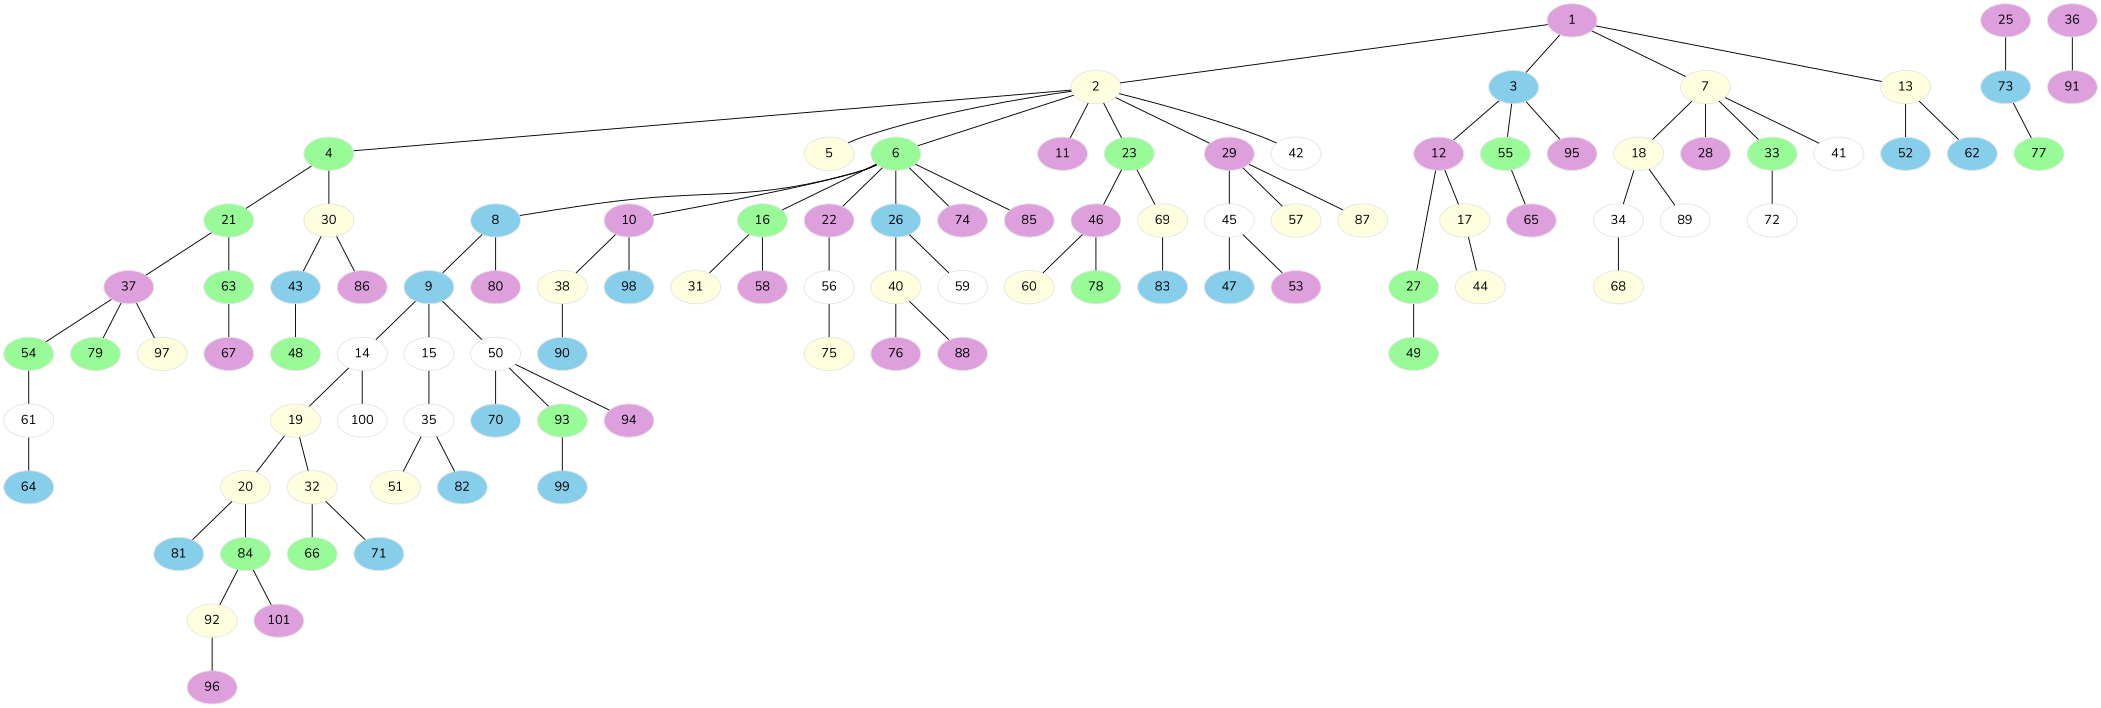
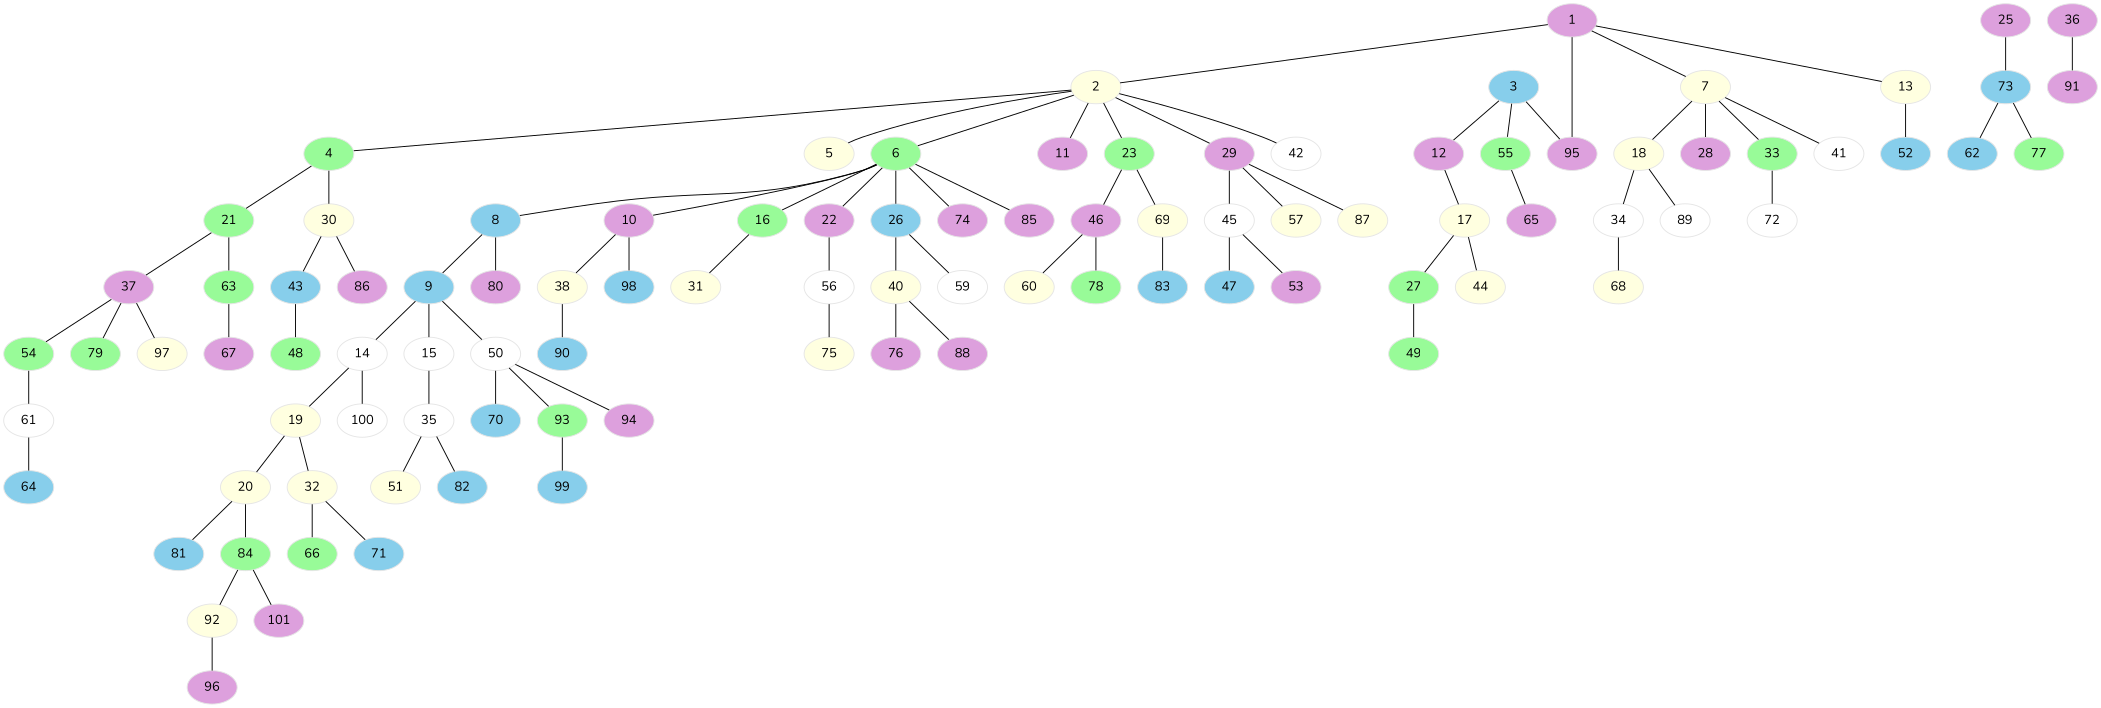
edge "1" -- "3": now "1" -- "95"
edge "13" -- "62": now "73" -- "62"
edge "12" -- "27": now "17" -- "27"
node "58": removed
